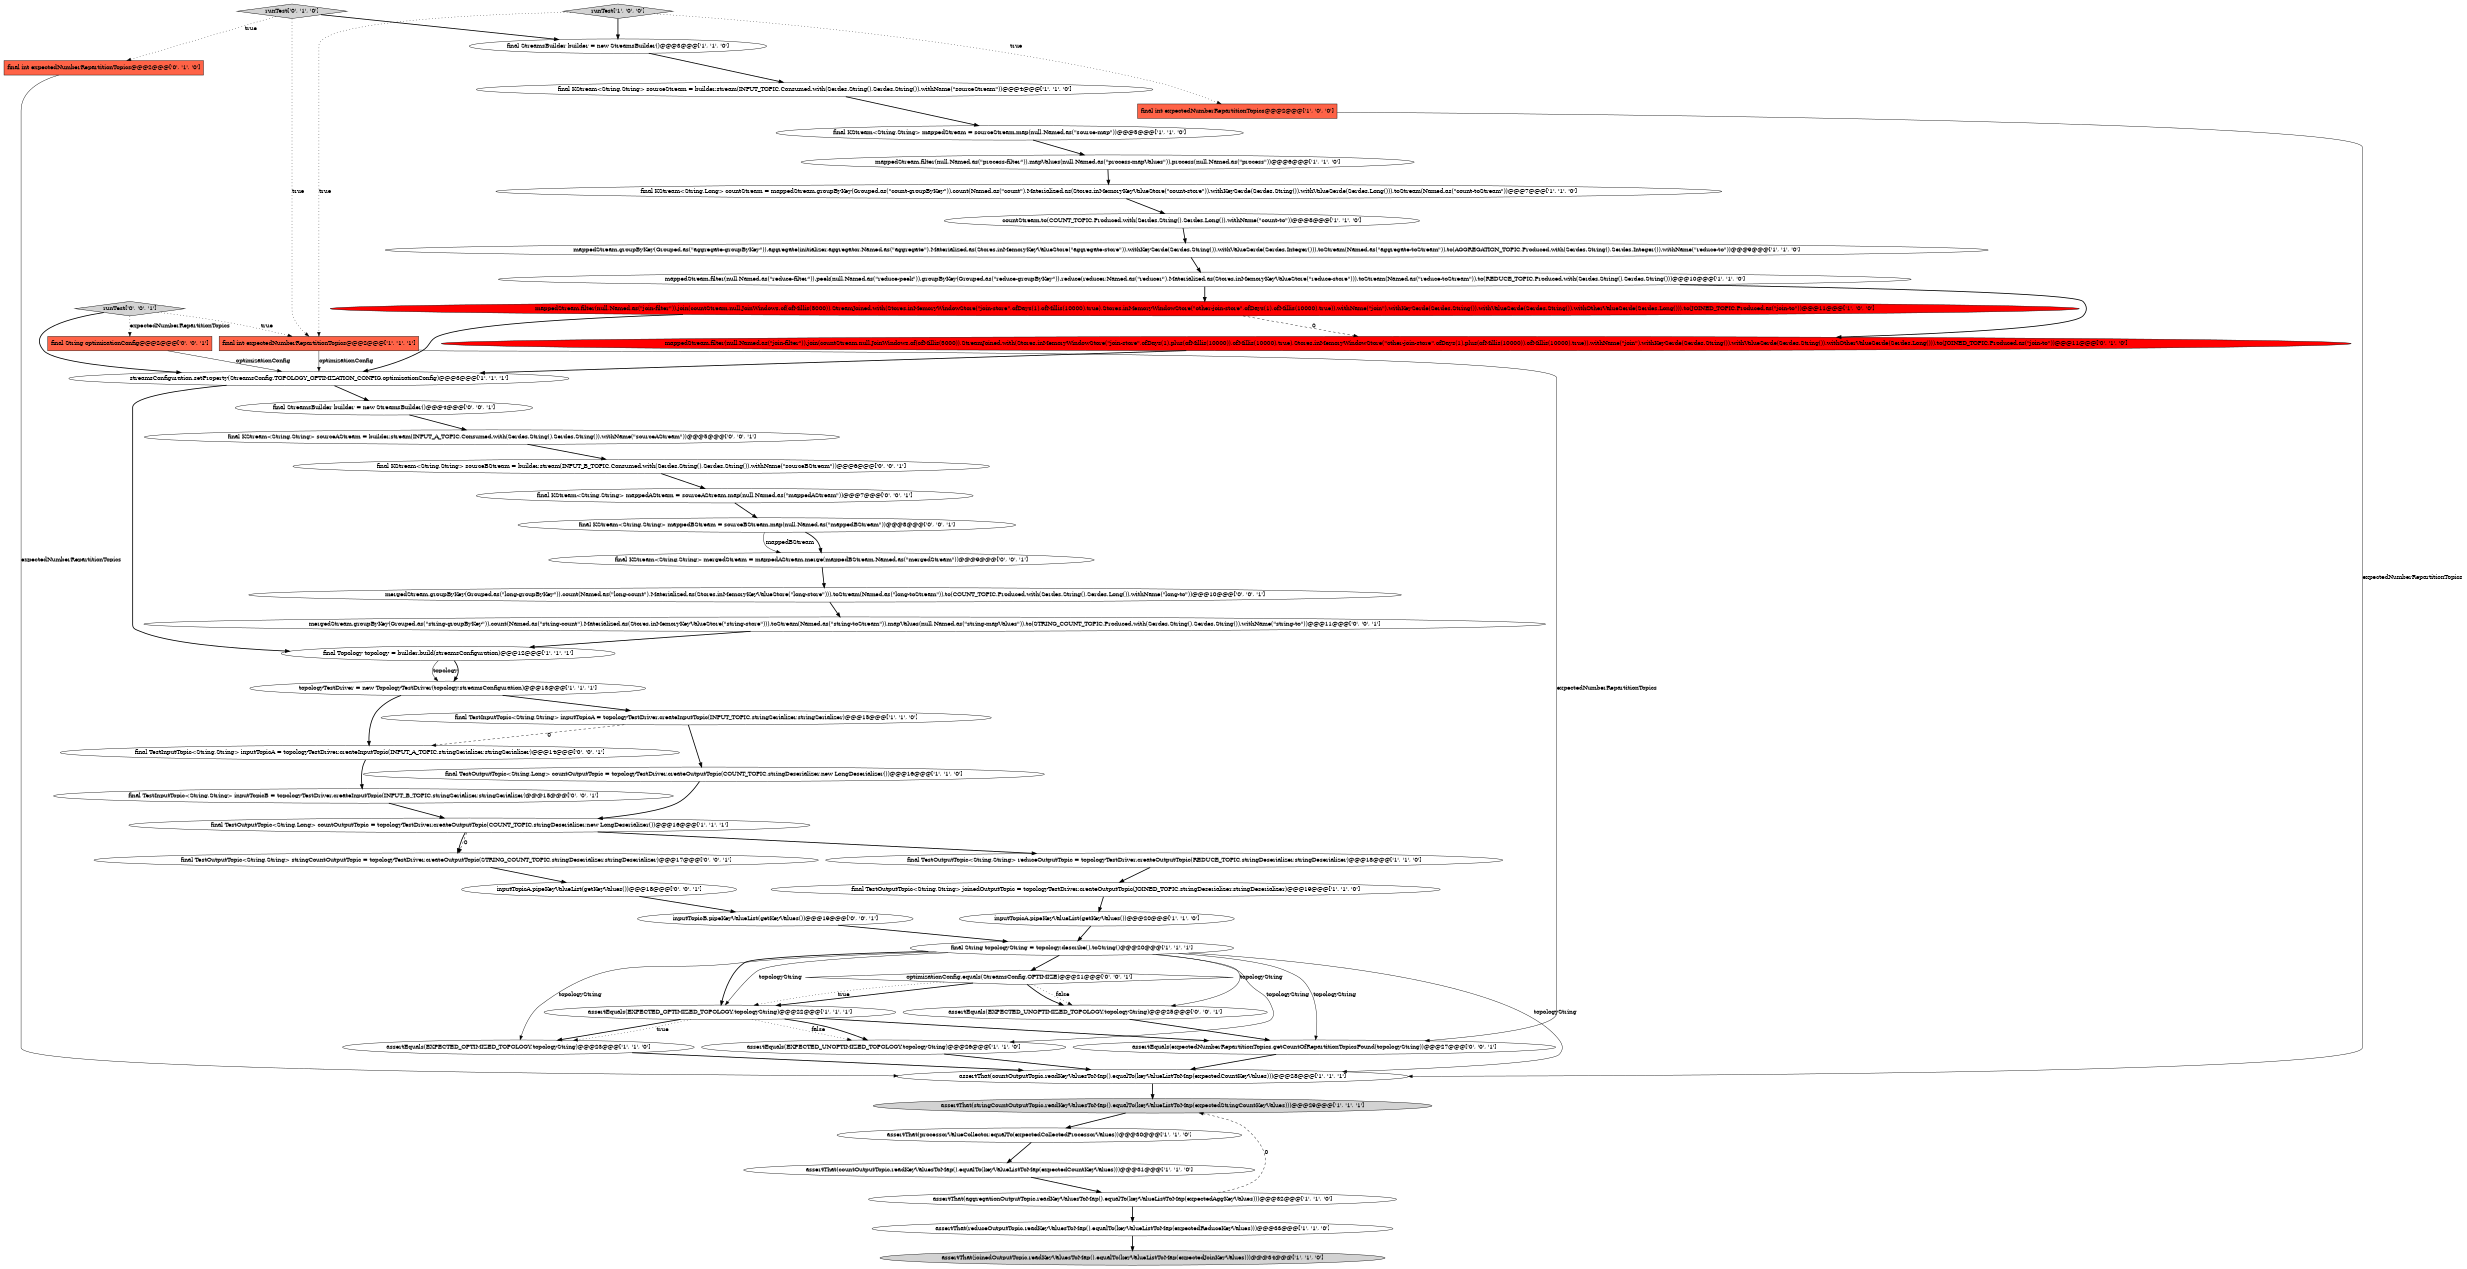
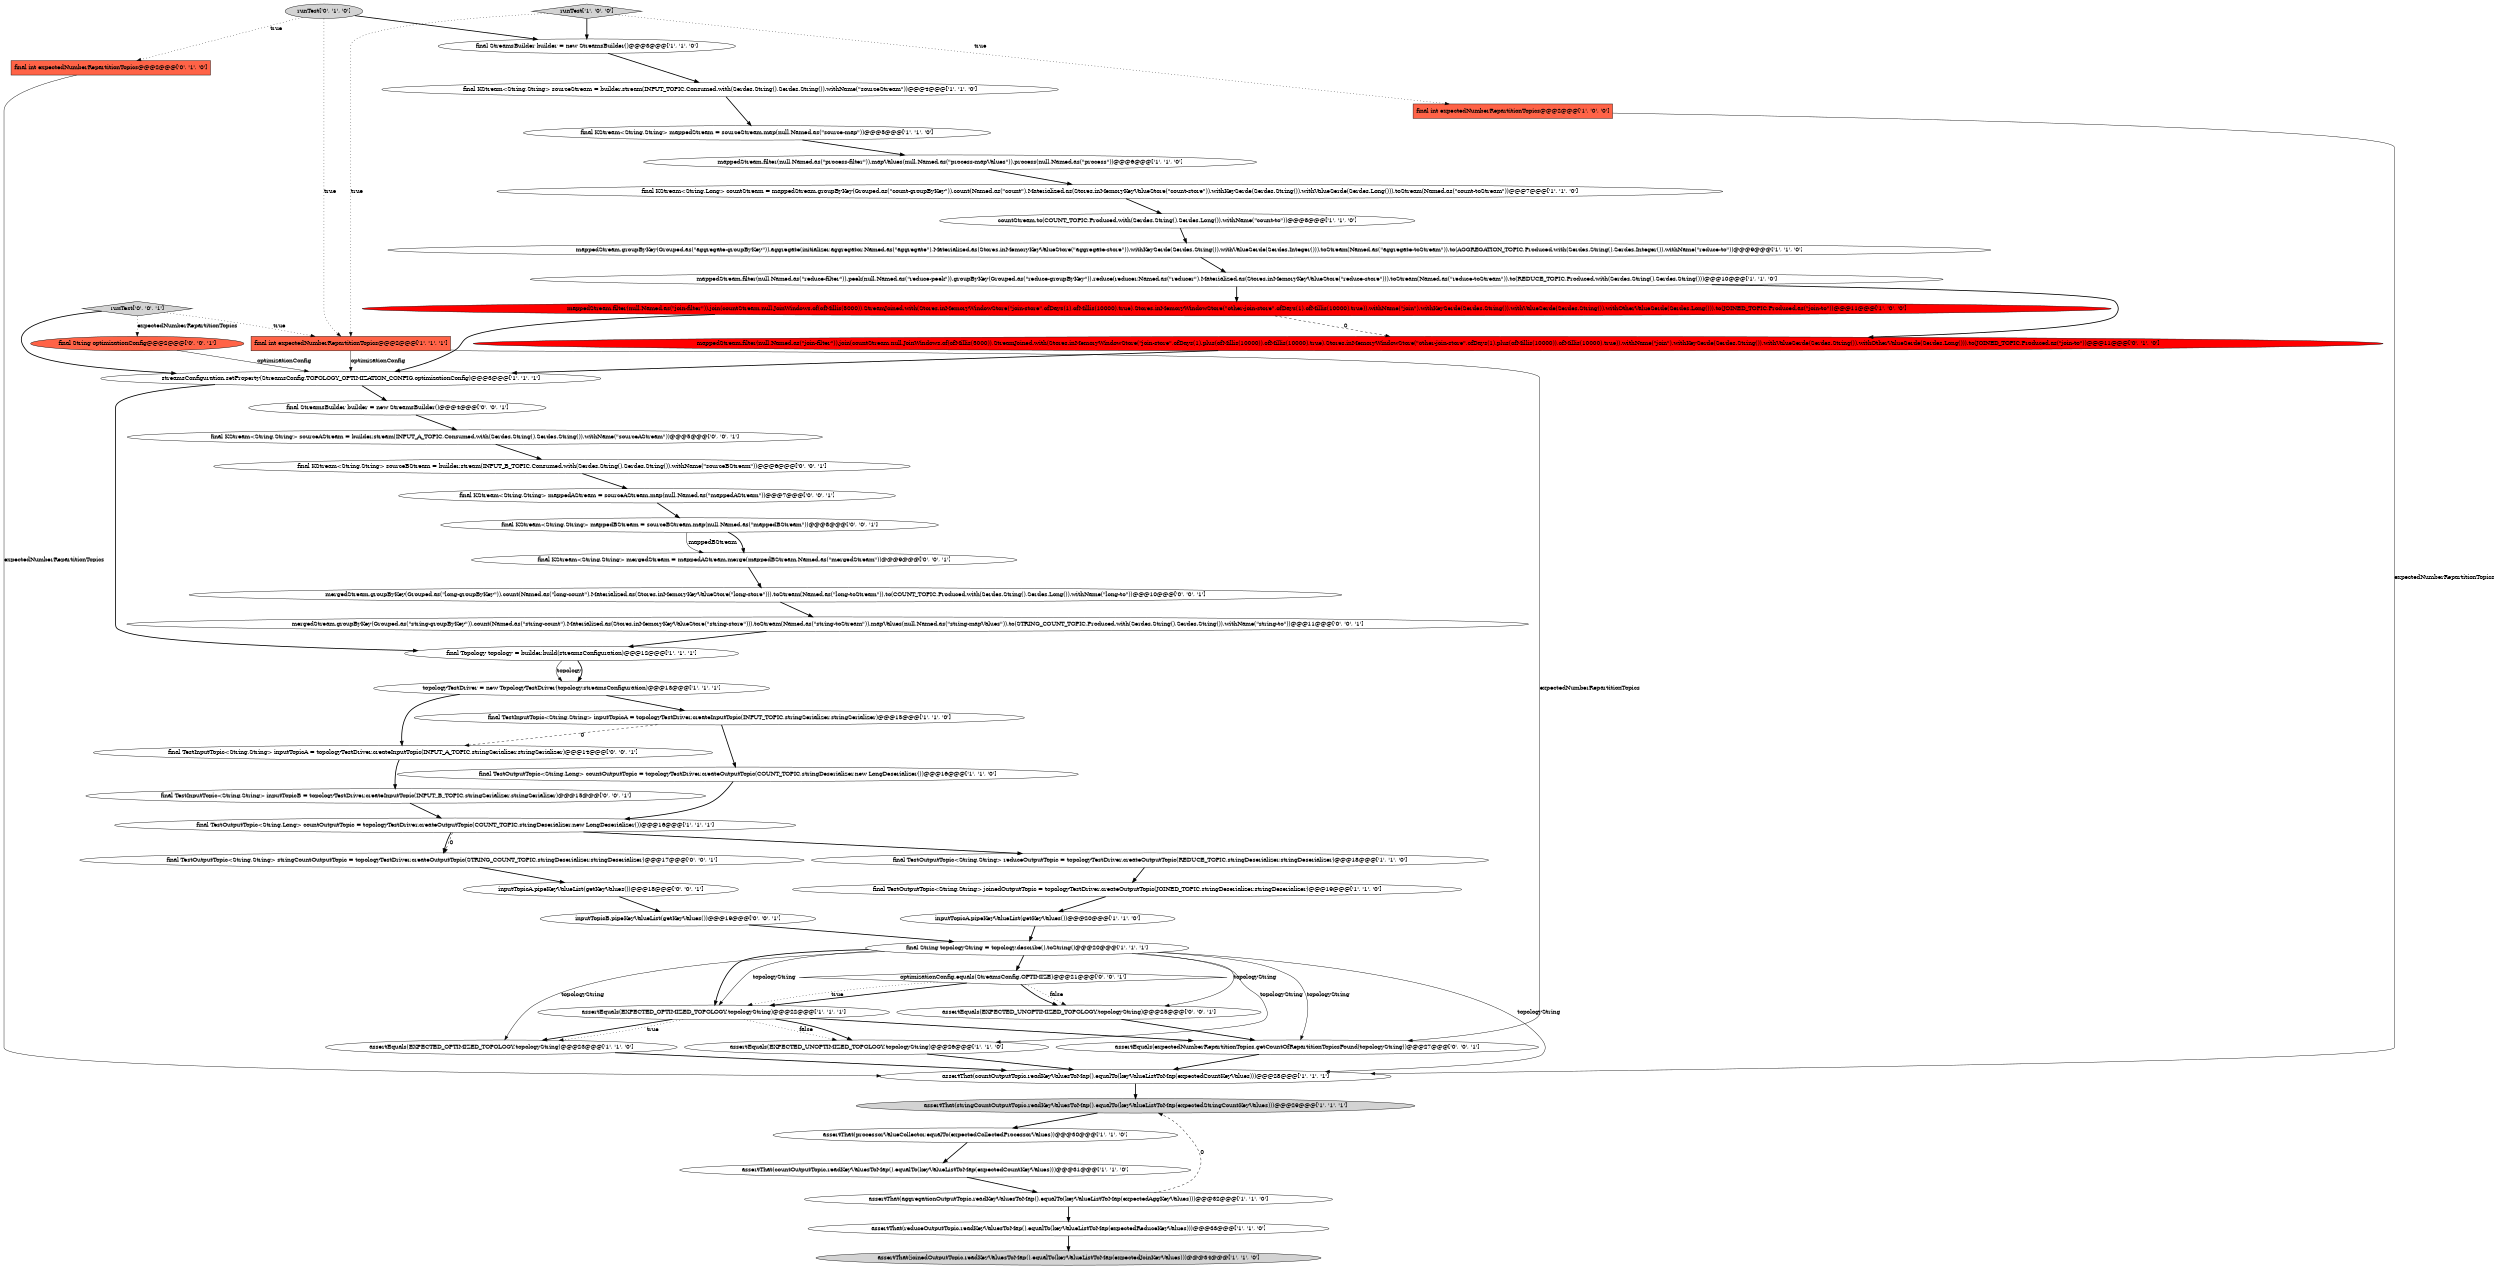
node "runTest['0', '1', '0']": shape diamond -> ellipse
node "final String optimizationConfig@@@2@@@['0', '0', '1']": shape box -> ellipse
